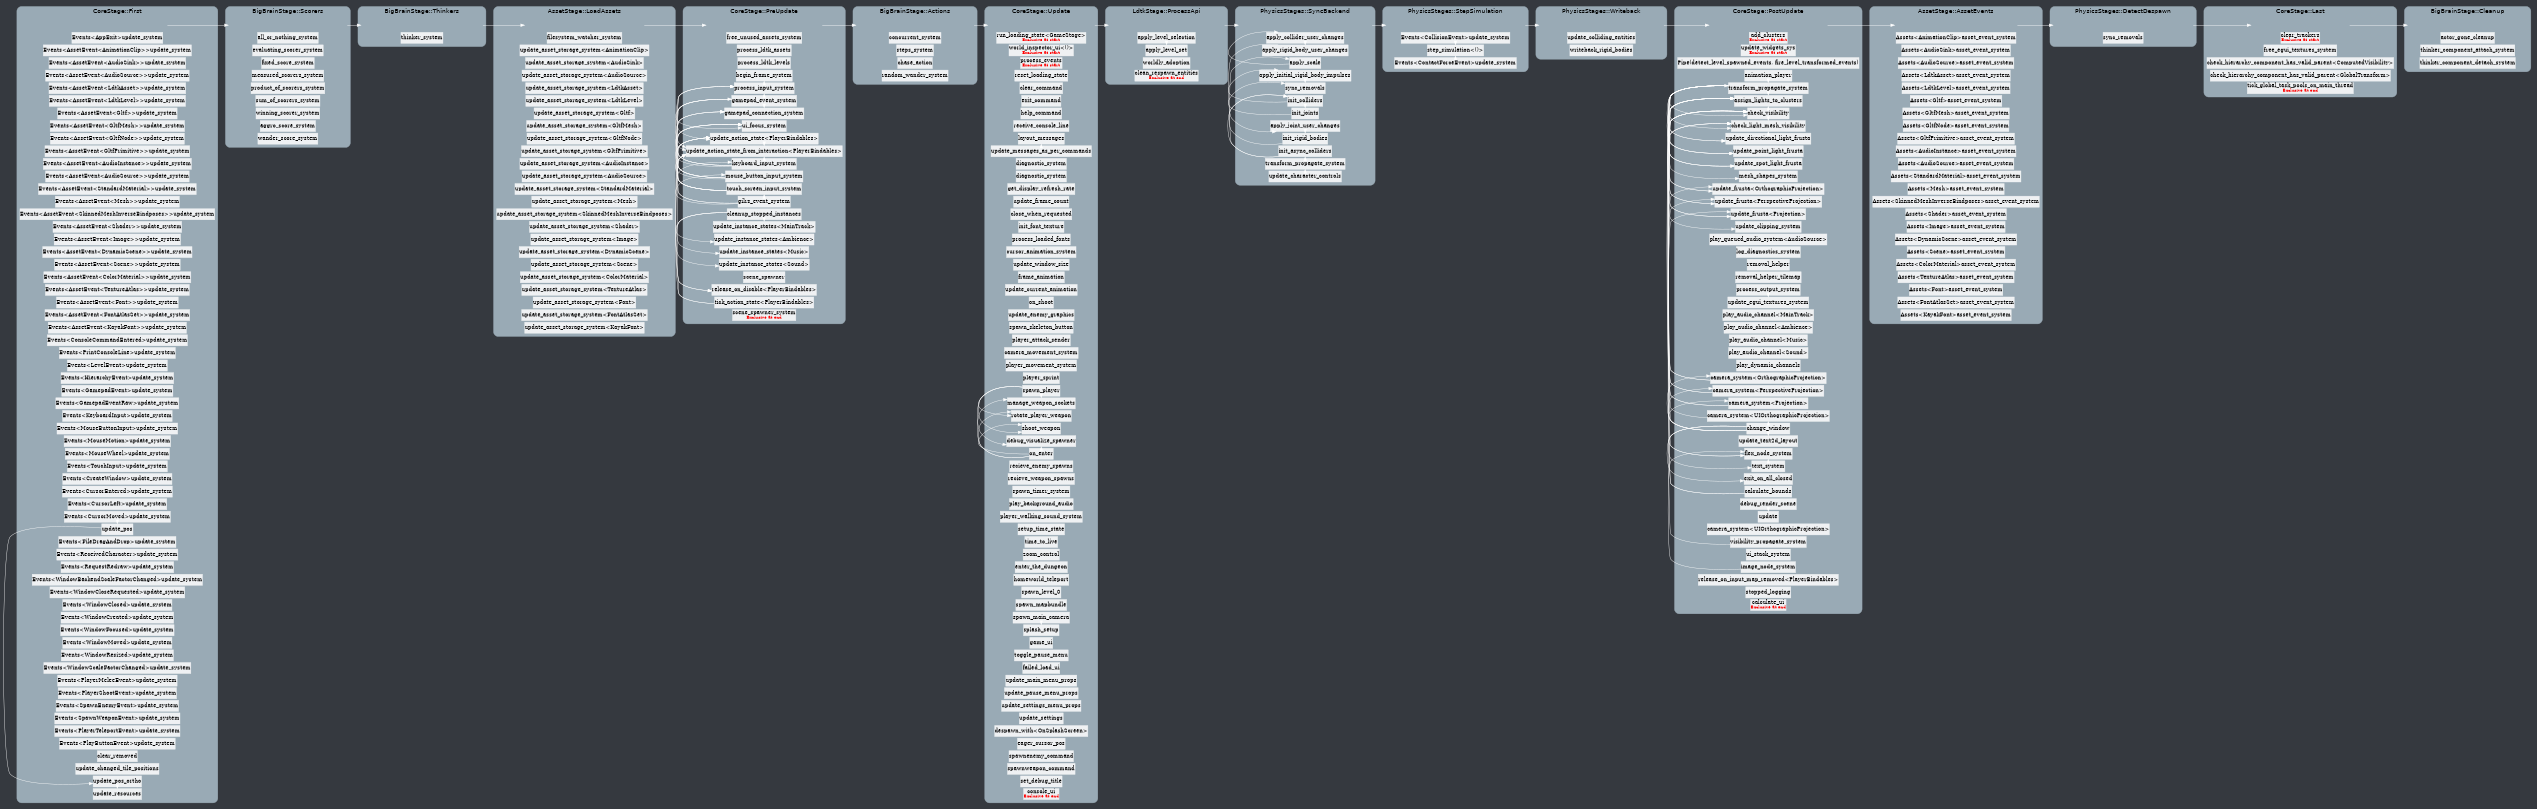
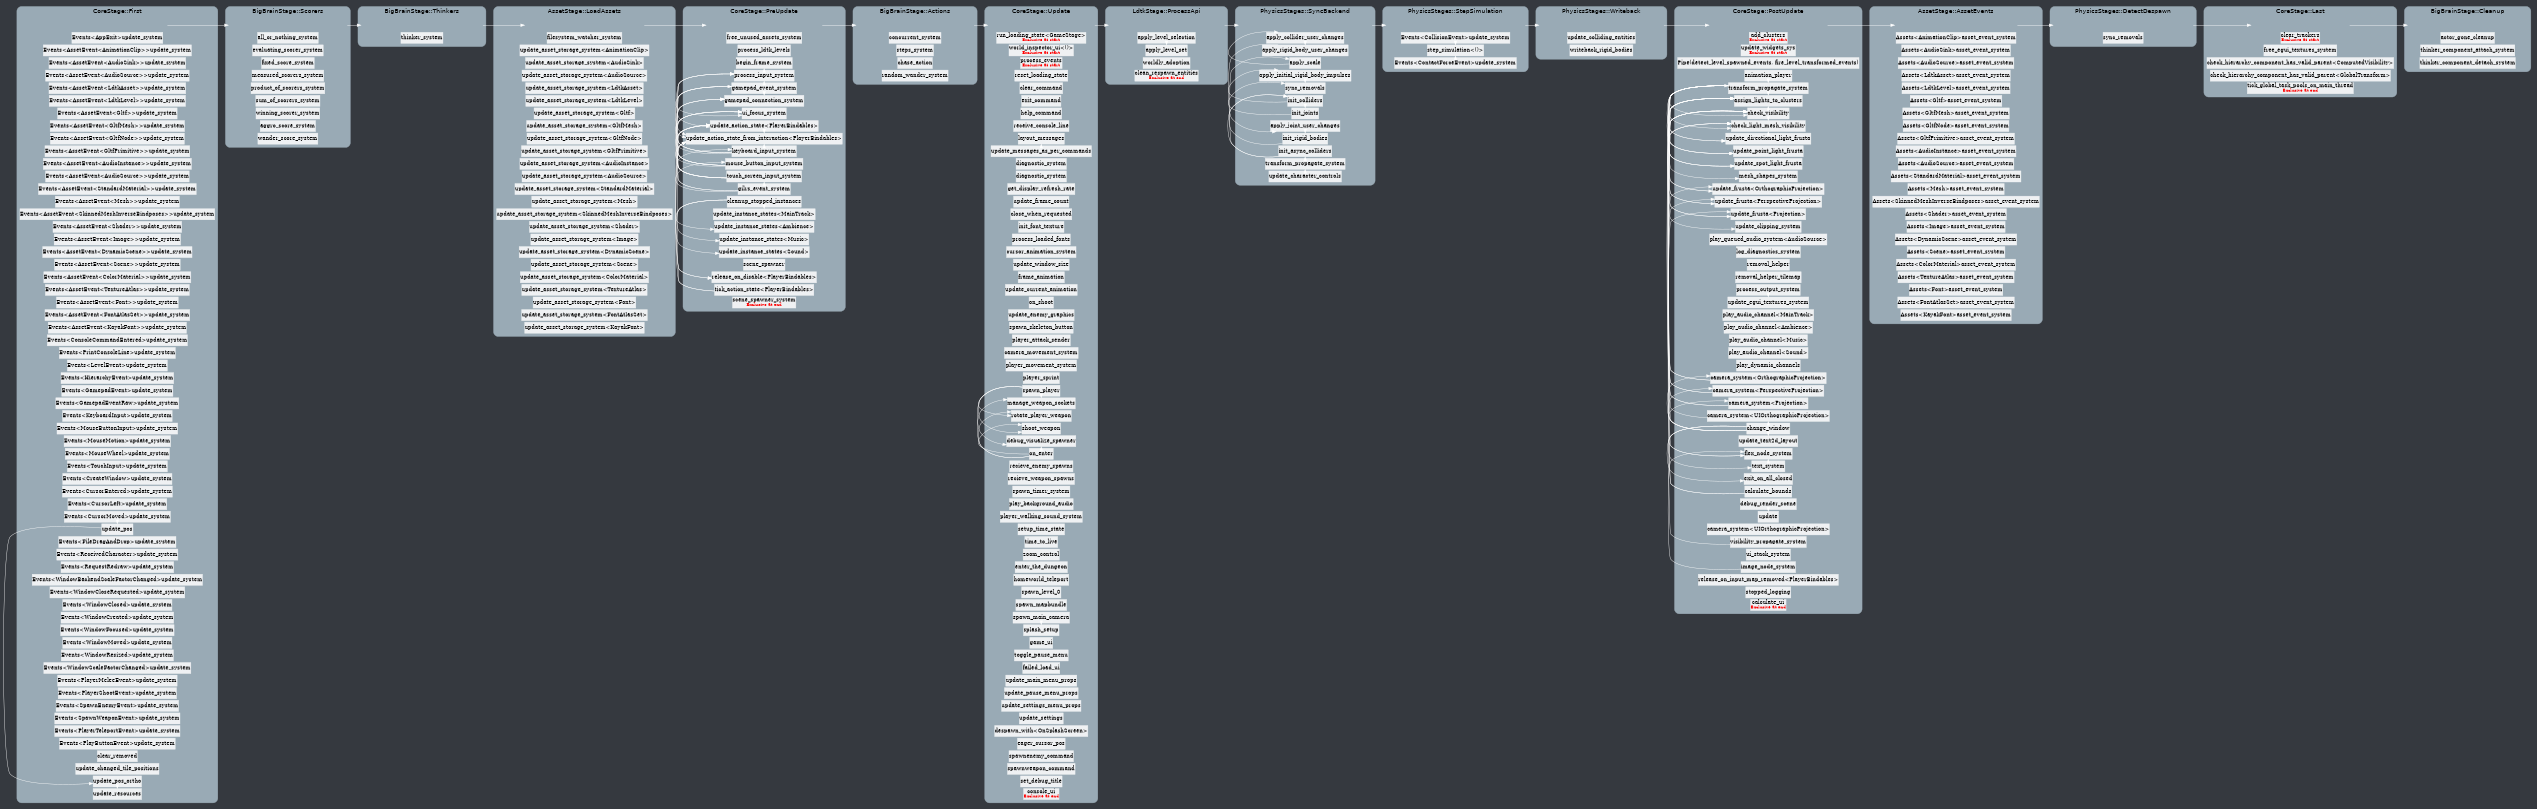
node "process_ldtk_assets": removed
